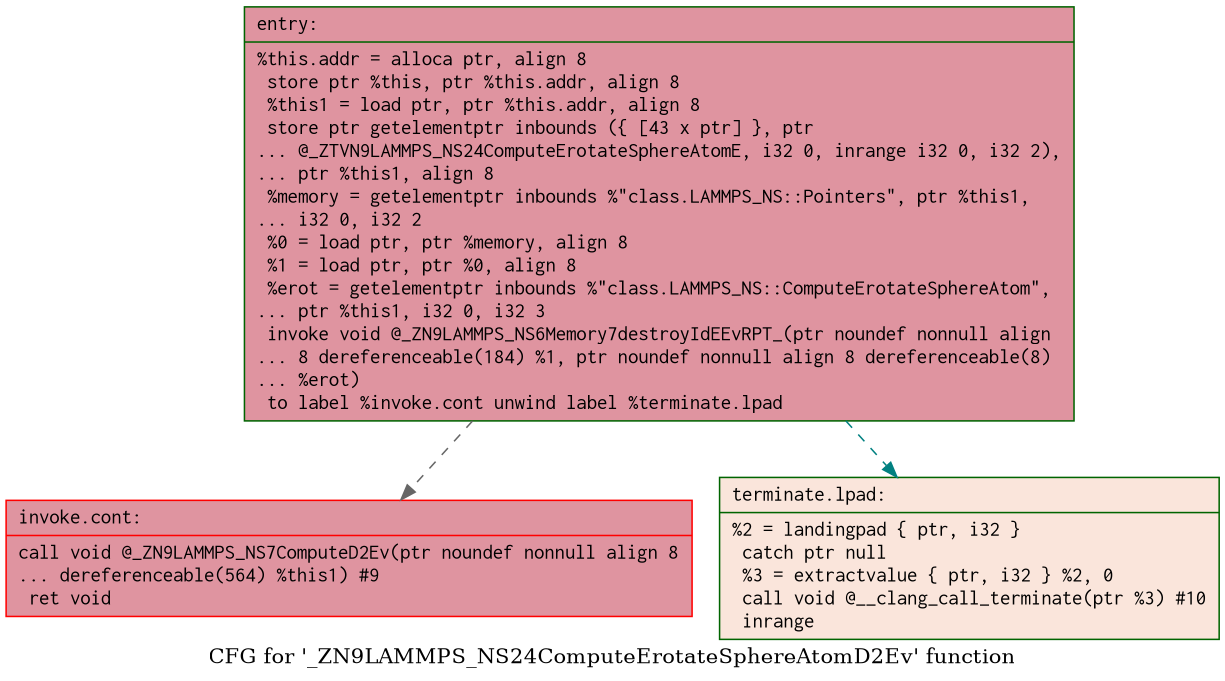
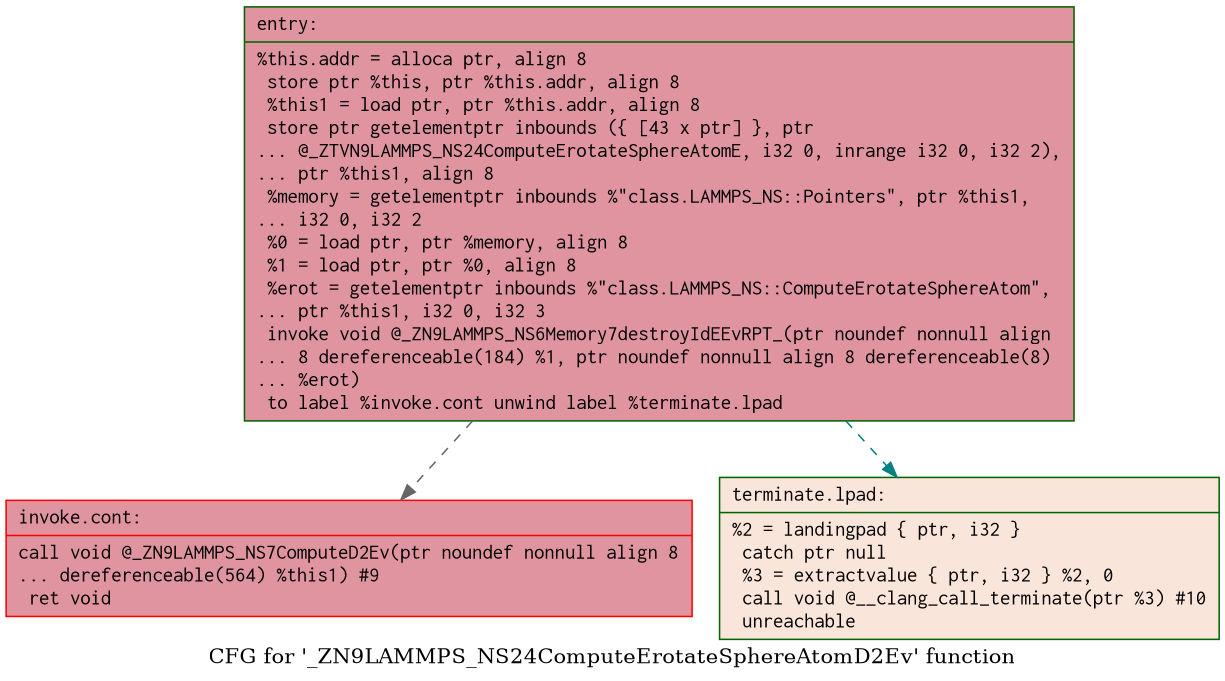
node "terminate.lpad:": text "inrange" -> "unreachable"
